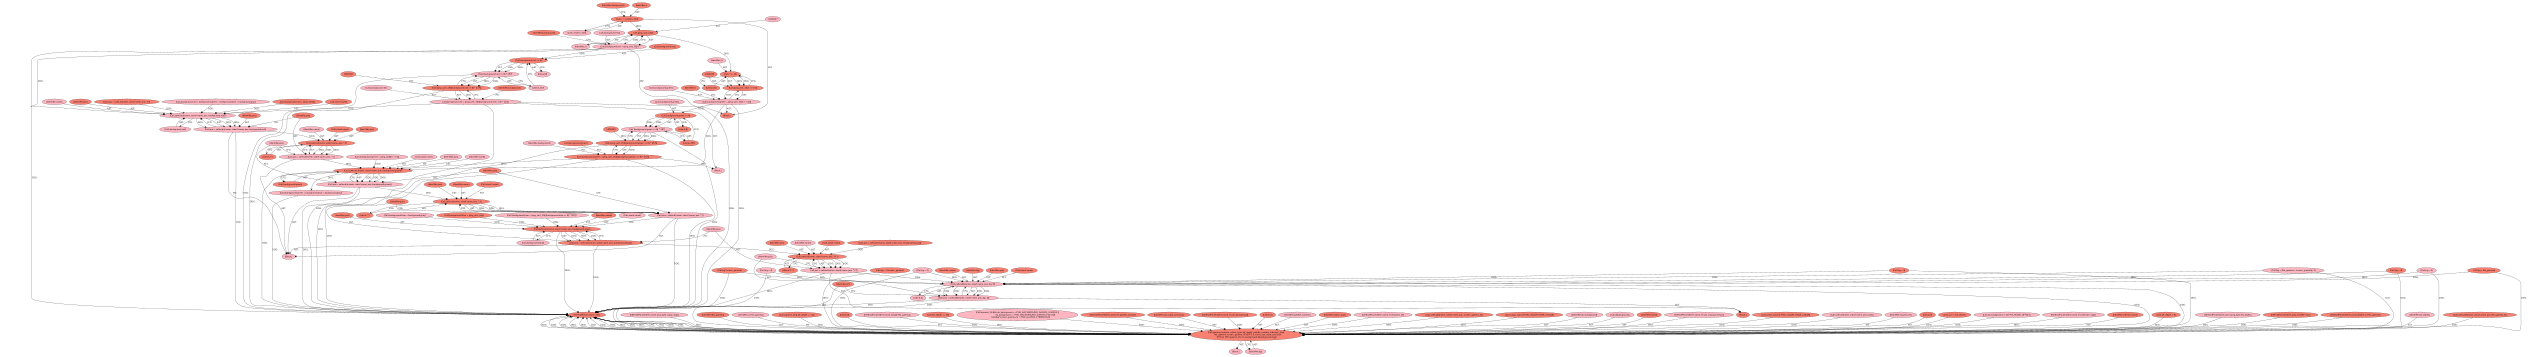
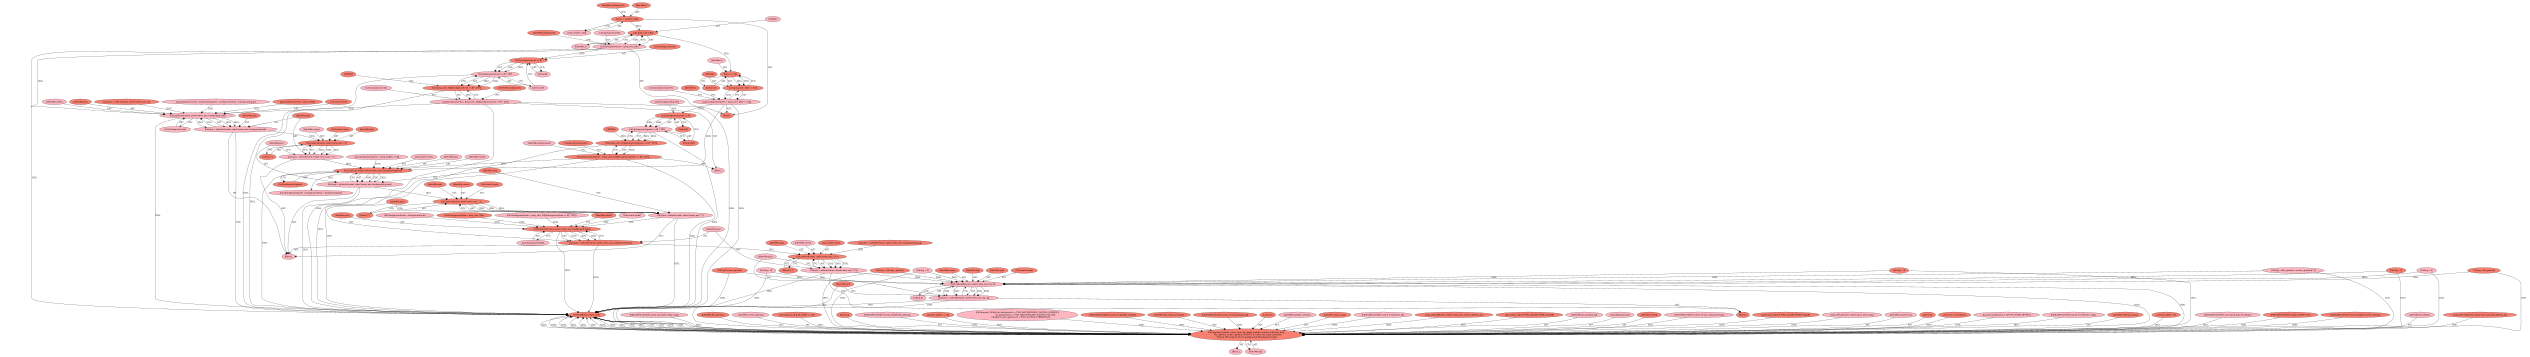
edge "(Call,bg = 1/screen_gamma)" -> "(Call,safecatd(name, sizeof name, pos, bg, 3))": added, label "DDG:"
edge "(Call,background.green = background.blue = background.gray)" -> "(MethodReturn,static void)": now "(Call,safecatn(name, sizeof name, pos, background.red))" -> "(MethodReturn,static void)"
